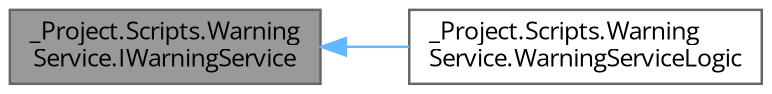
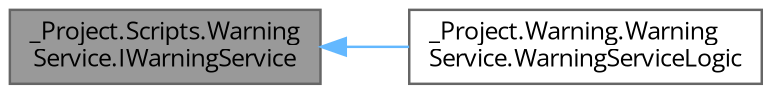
node "_Project.Scripts.Warning Service.WarningServiceLogic": label "_Project.Scripts.Warning Service.WarningServiceLogic" -> "_Project.Warning.Warning Service.WarningServiceLogic"
